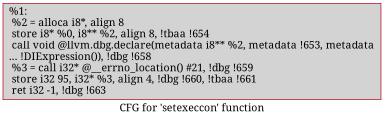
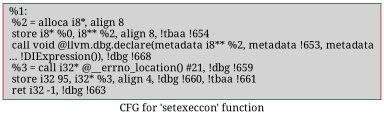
node "%1:": text "... !DIExpression()), !dbg !658" -> "... !DIExpression()), !dbg !668"
